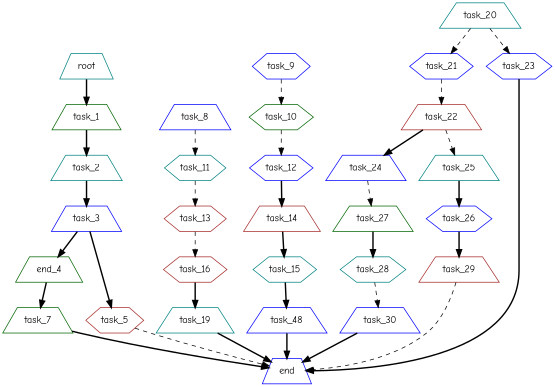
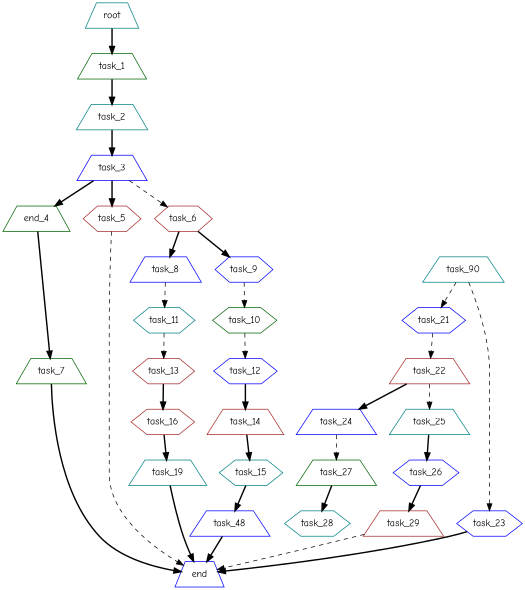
node "task_20": label "task_20" -> "task_90"
node "task_6": added
edge "task_13" -> "task_16": style dashed -> bold
node "task_30": removed
